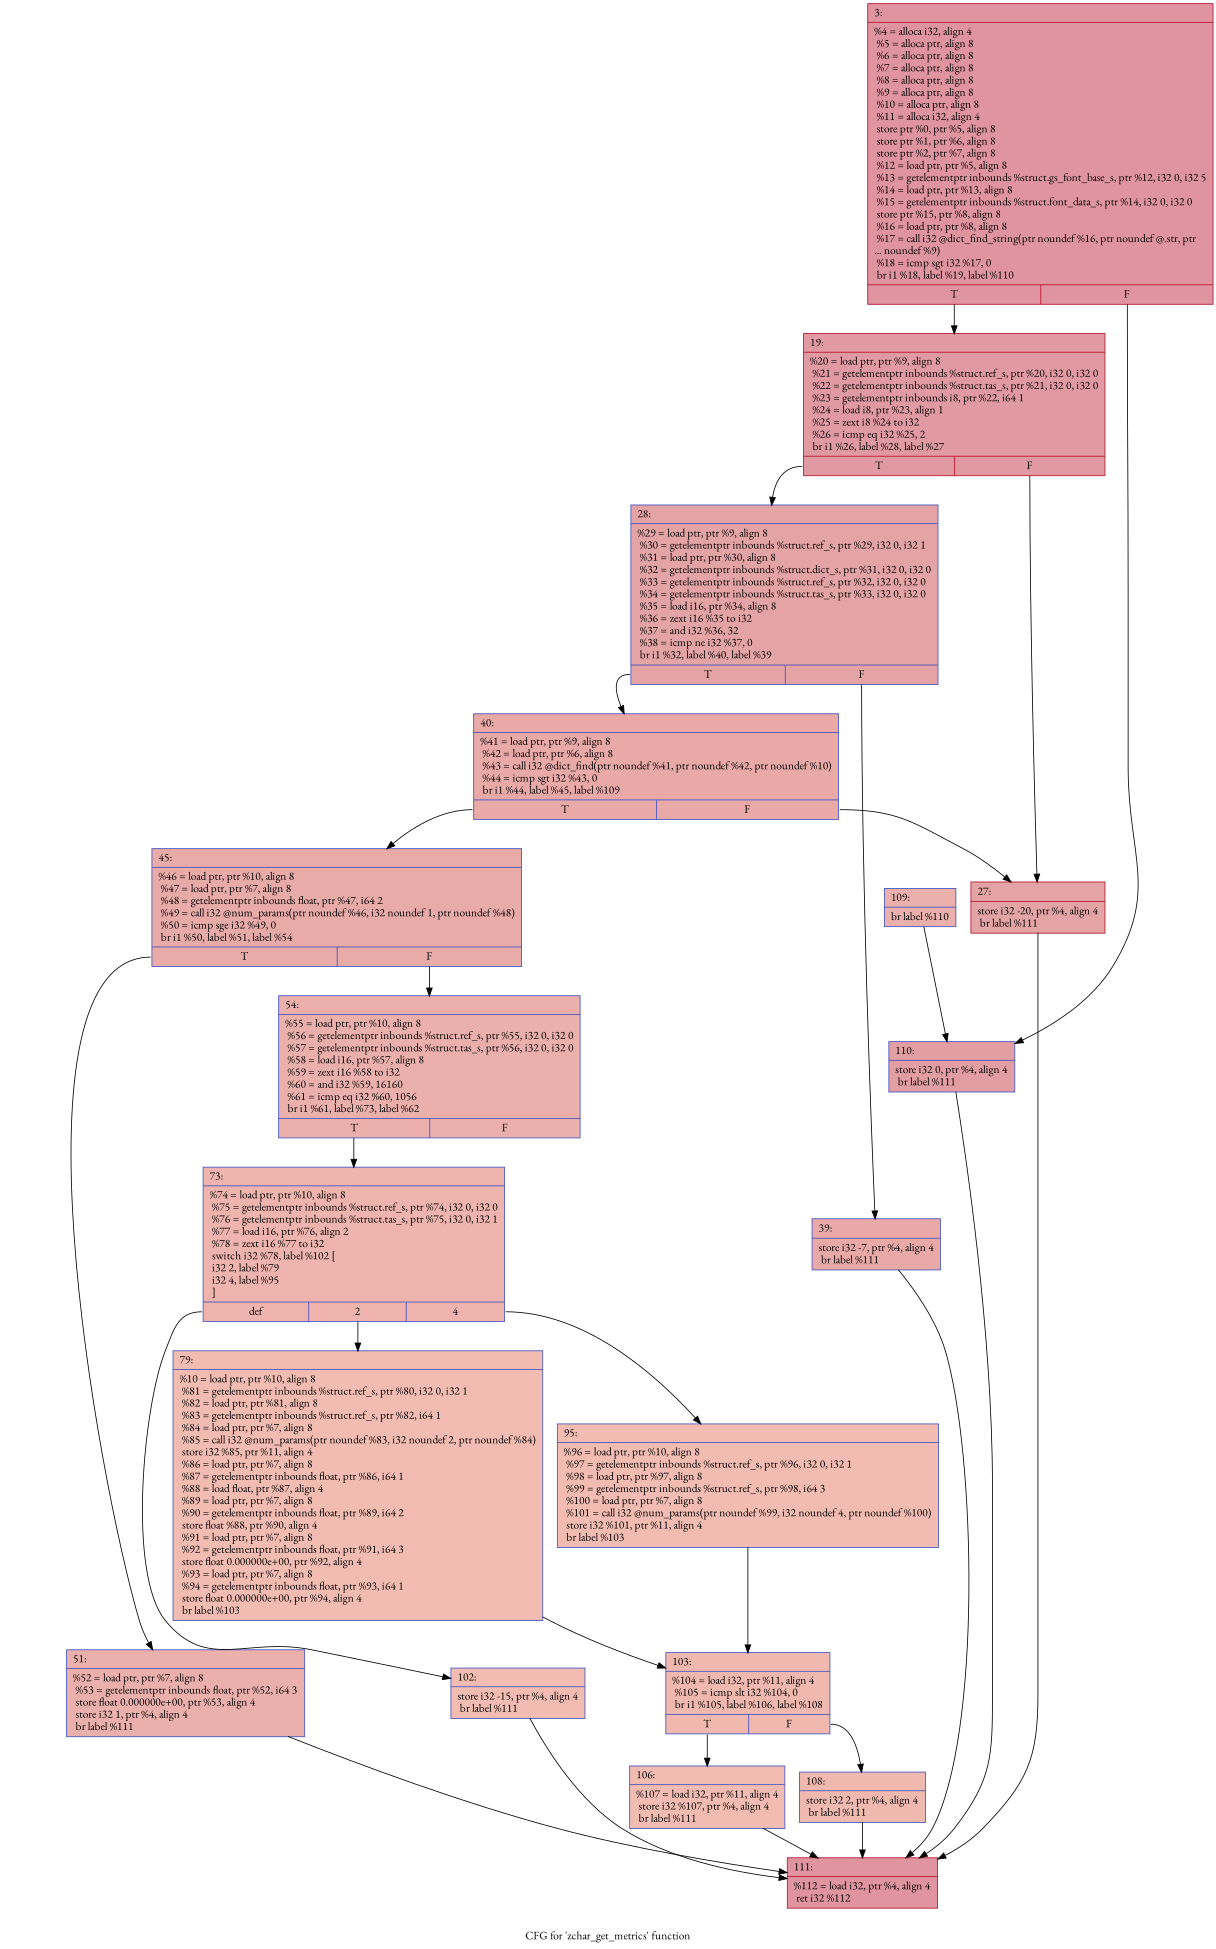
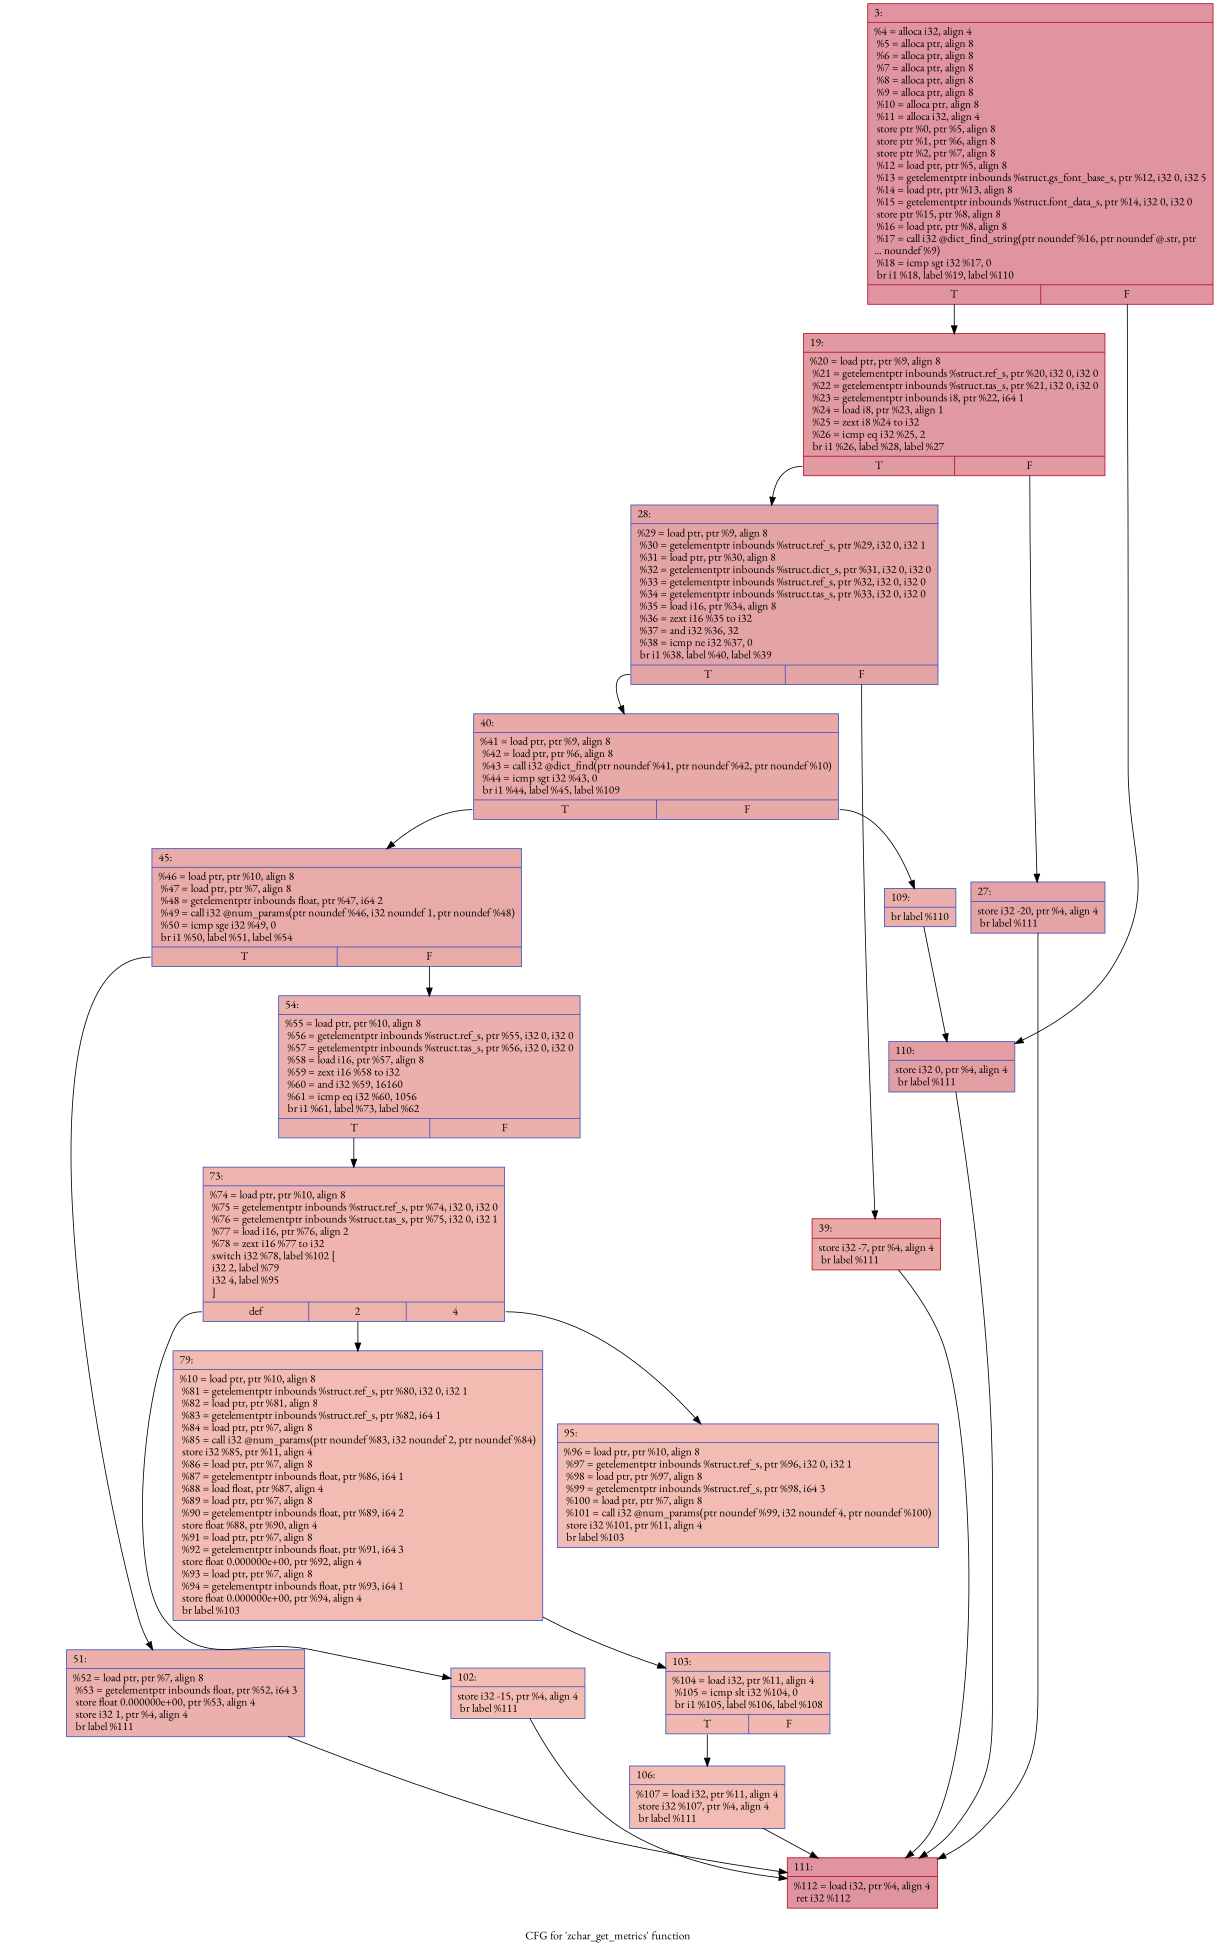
node "28:": text "br i1 %32, label %40, label %39" -> "br i1 %38, label %40, label %39"
edge "40:" -> "27:": now "40:" -> "109:"
node "27:": color #b70d28ff -> #3d50c3ff
node "39:": color #3d50c3ff -> #b70d28ff
edge "95:" -> "103:": removed
node "108:": removed
